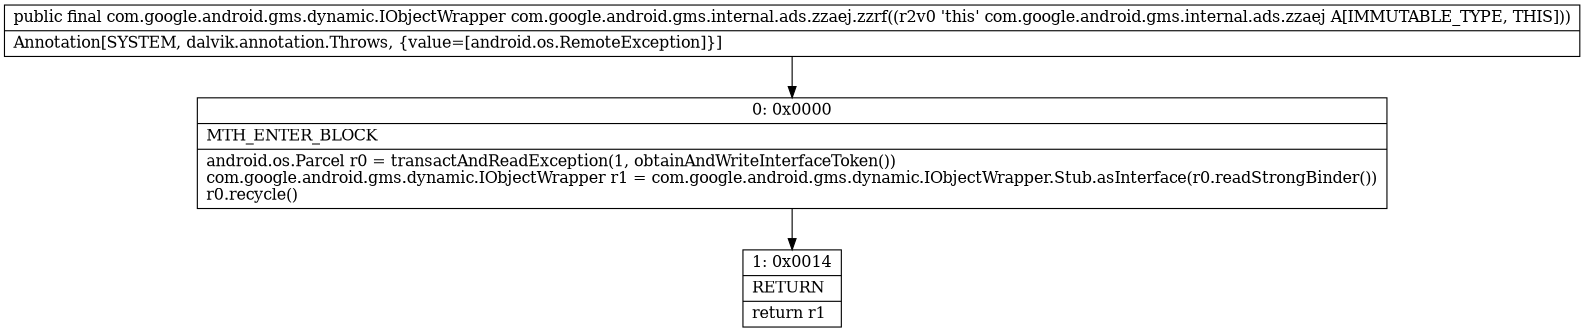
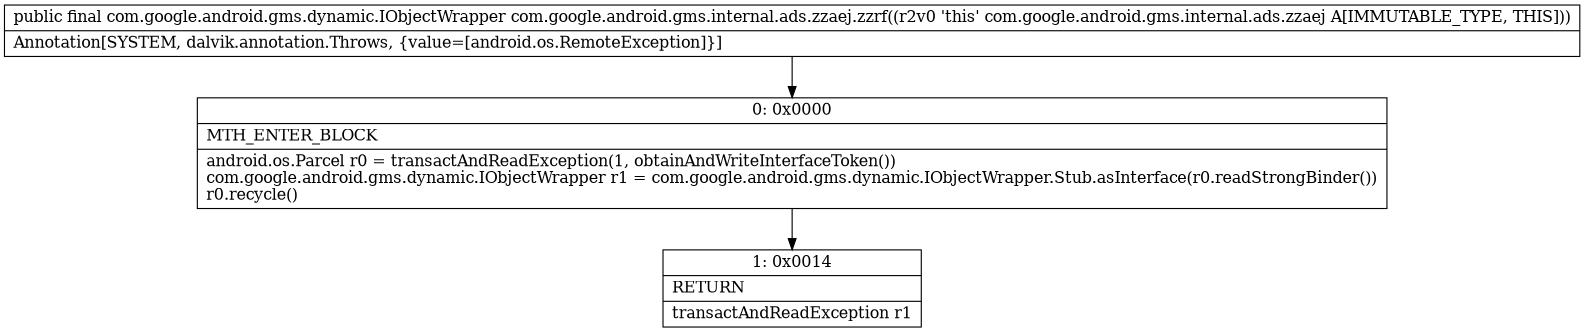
node "1: 0x0014": text "return r1" -> "transactAndReadException r1"
